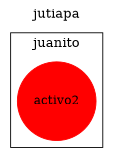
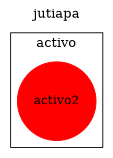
cluster "juanito": label "juanito" -> "activo"
